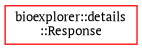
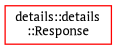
node "bioexplorer::details ::Response": label "bioexplorer::details ::Response" -> "details::details ::Response"
